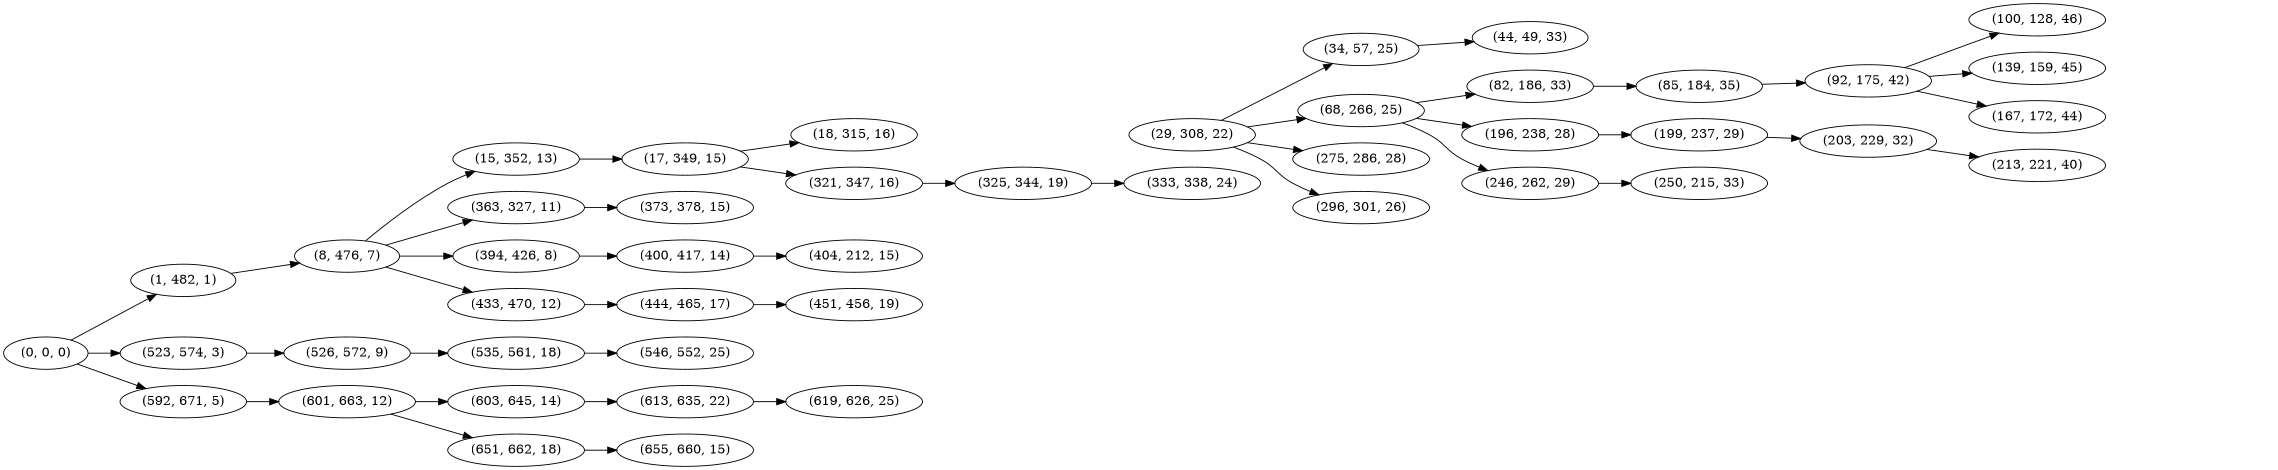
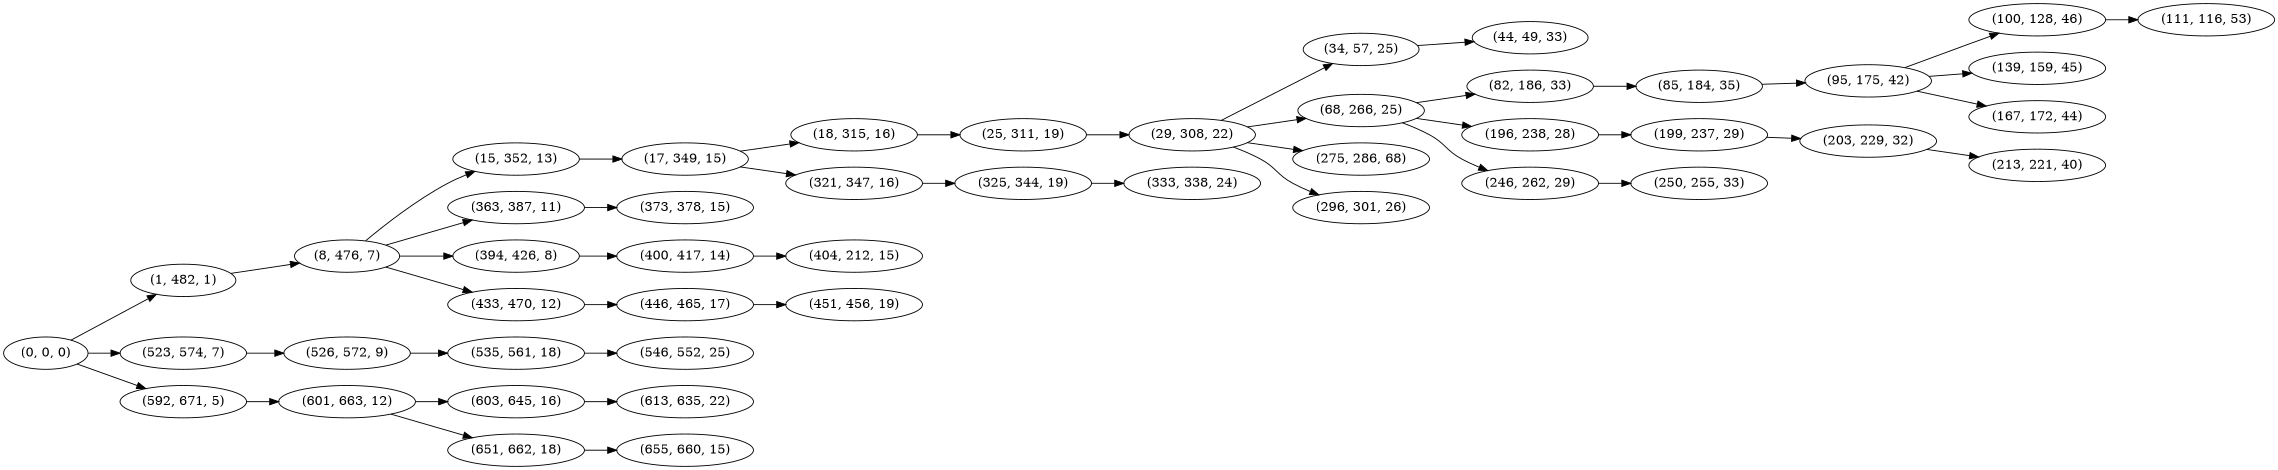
node "(111, 116, 53)": added
node "(92, 175, 42)": label "(92, 175, 42)" -> "(95, 175, 42)"
node "(25, 311, 19)": added
node "(275, 286, 28)": label "(275, 286, 28)" -> "(275, 286, 68)"
node "(250, 215, 33)": label "(250, 215, 33)" -> "(250, 255, 33)"
node "(363, 327, 11)": label "(363, 327, 11)" -> "(363, 387, 11)"
node "(444, 465, 17)": label "(444, 465, 17)" -> "(446, 465, 17)"
node "(523, 574, 3)": label "(523, 574, 3)" -> "(523, 574, 7)"
node "(603, 645, 14)": label "(603, 645, 14)" -> "(603, 645, 16)"
node "(619, 626, 25)": removed
